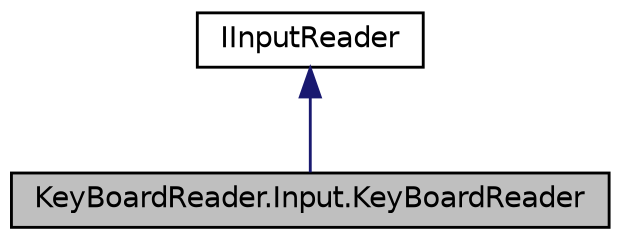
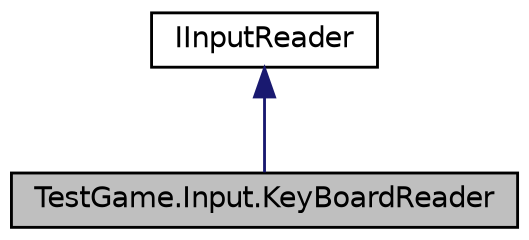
node "KeyBoardReader.Input.KeyBoardReader": label "KeyBoardReader.Input.KeyBoardReader" -> "TestGame.Input.KeyBoardReader"
